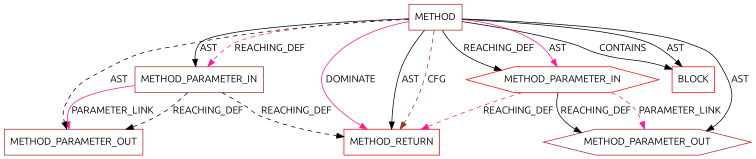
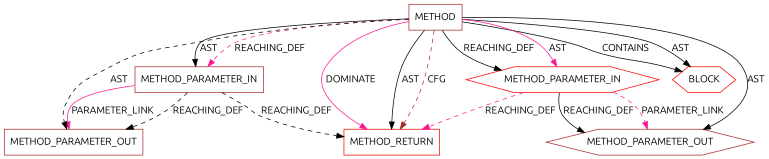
node "BLOCK": shape box -> hexagon
